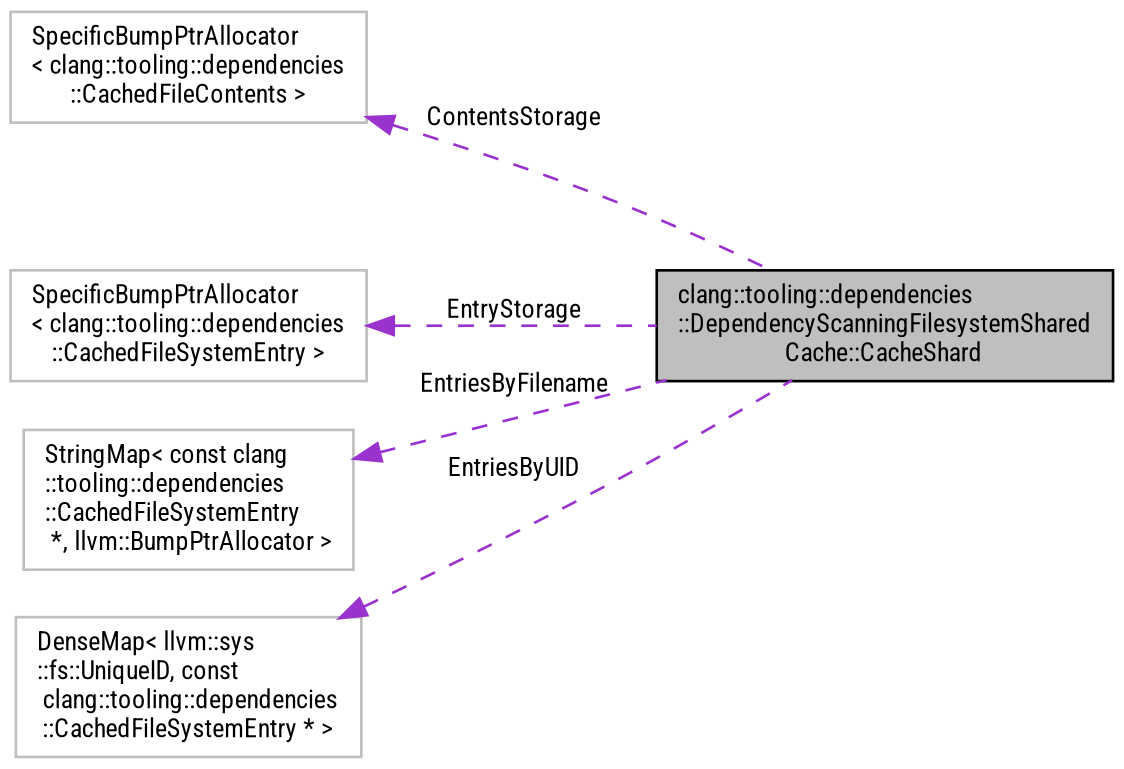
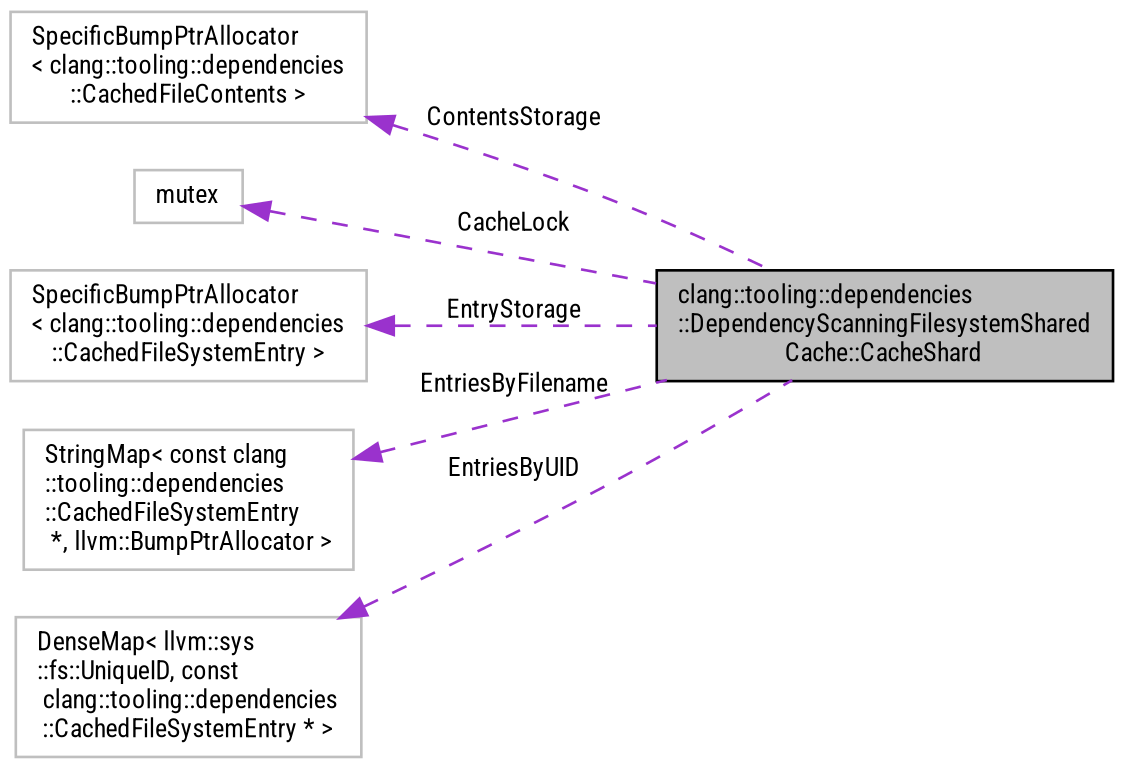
node "mutex": added
